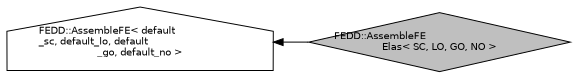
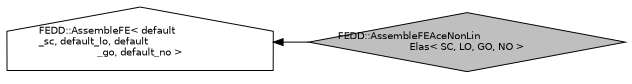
node "FEDD::AssembleFE Elas< SC, LO, GO, NO >": label "FEDD::AssembleFE Elas< SC, LO, GO, NO >" -> "FEDD::AssembleFEAceNonLin Elas< SC, LO, GO, NO >"
